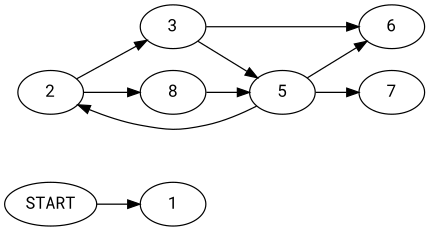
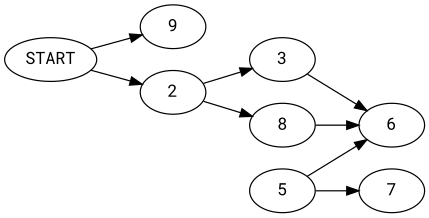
edge "3" -> "5": removed
edge "8" -> "5": now "8" -> "6"
edge "5" -> "2": now "START" -> "2"
node "1": label "1" -> "9"
